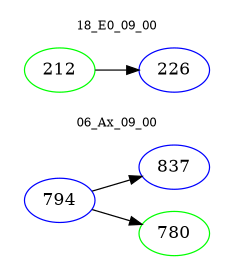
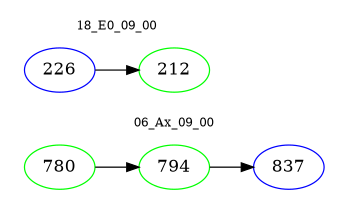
edge "212" -> "226": reversed
node "794": color blue -> green
edge "794" -> "780": reversed
